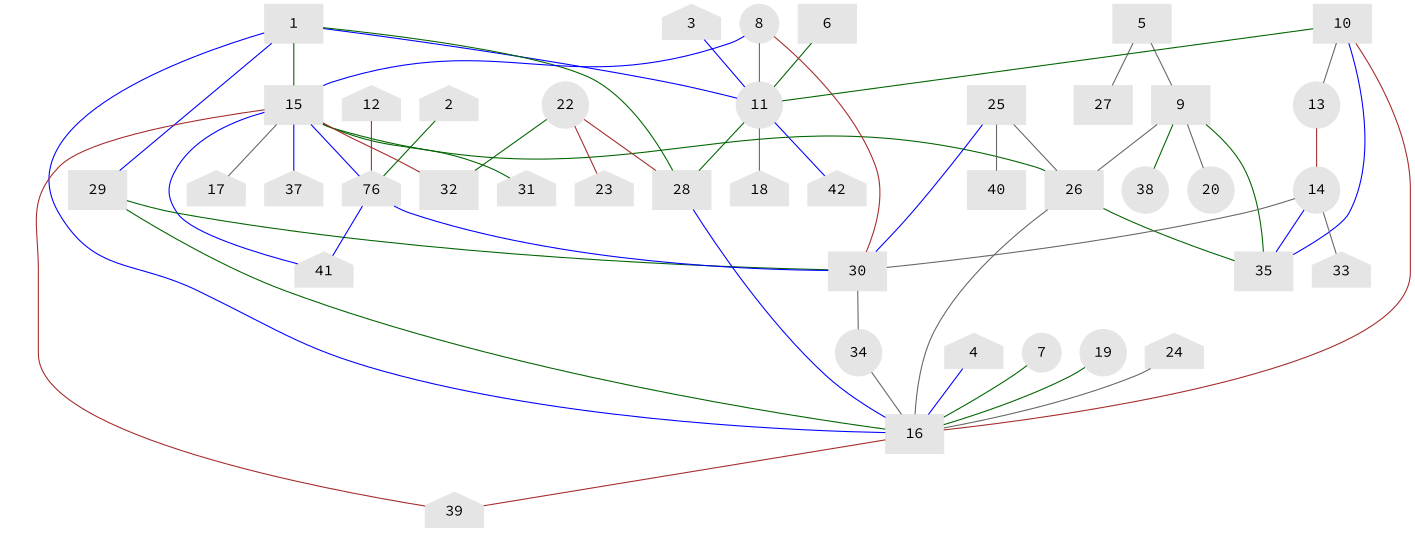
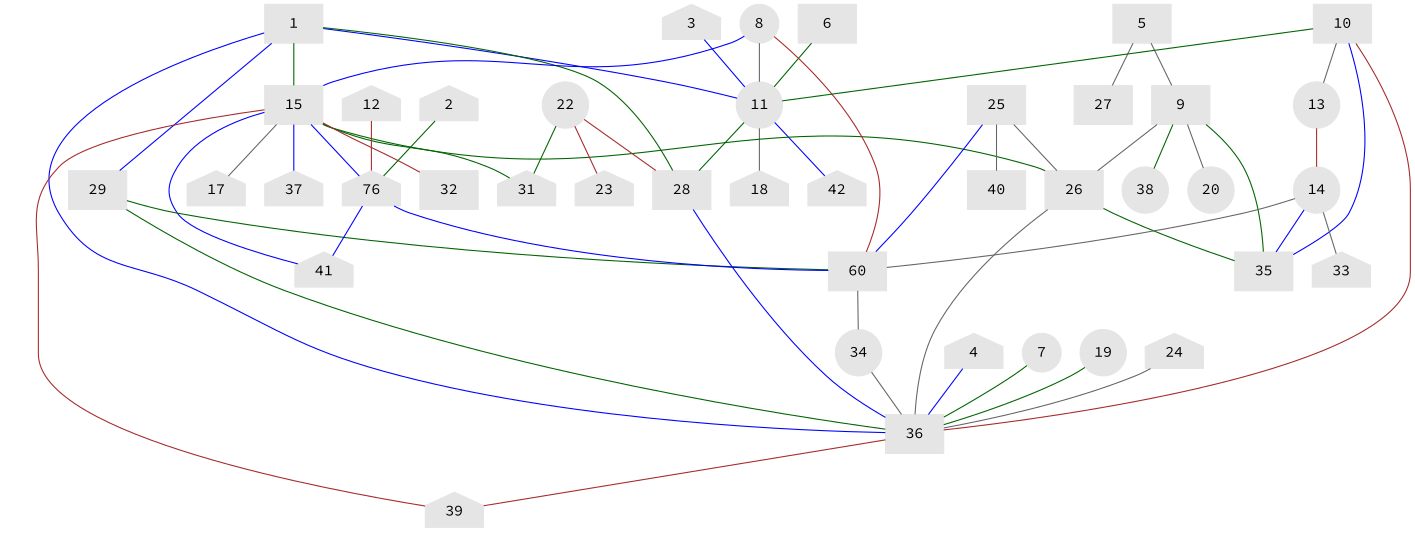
edge "22" -- "32": now "22" -- "31"
node "30": label "30" -> "60"
node "16": label "16" -> "36"
